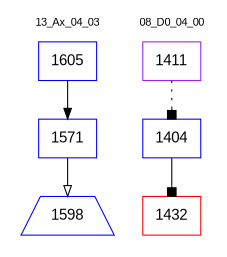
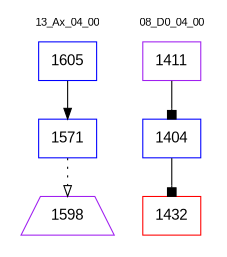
cluster "13_Ax_04_03": label "13_Ax_04_03" -> "13_Ax_04_00"
edge "1411" -> "1404": style dotted -> solid
edge "1571" -> "1598": style solid -> dotted
node "1598": color blue -> purple
